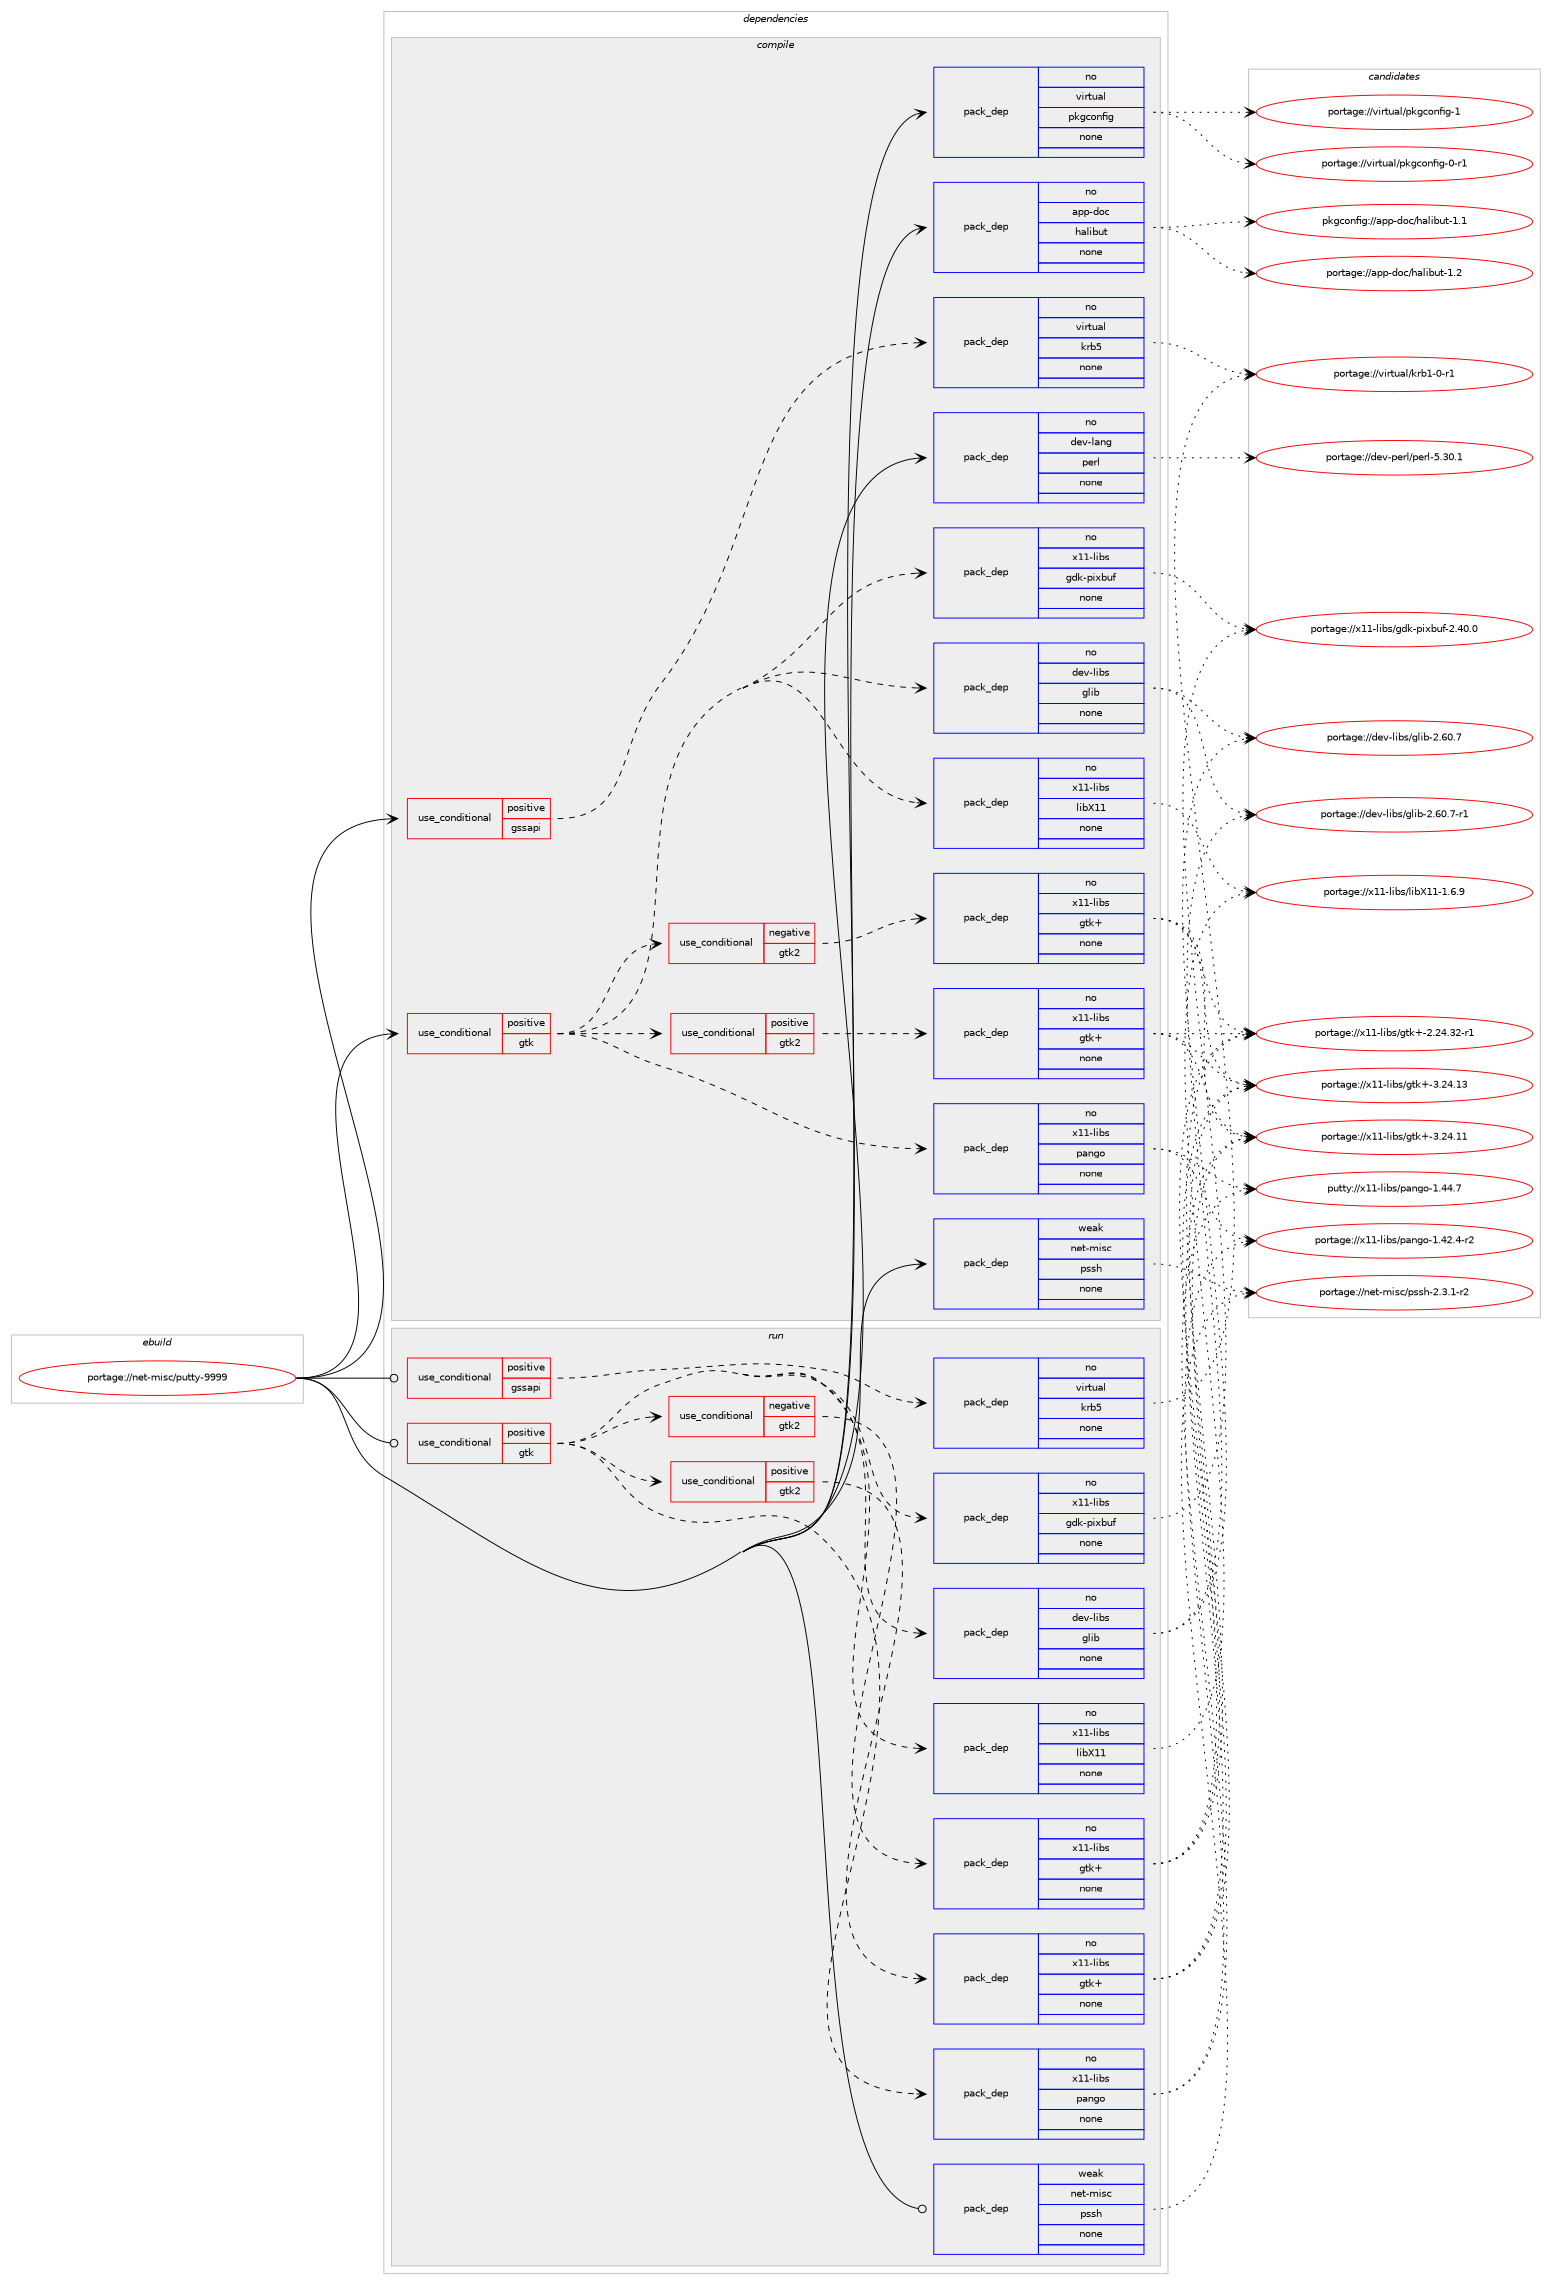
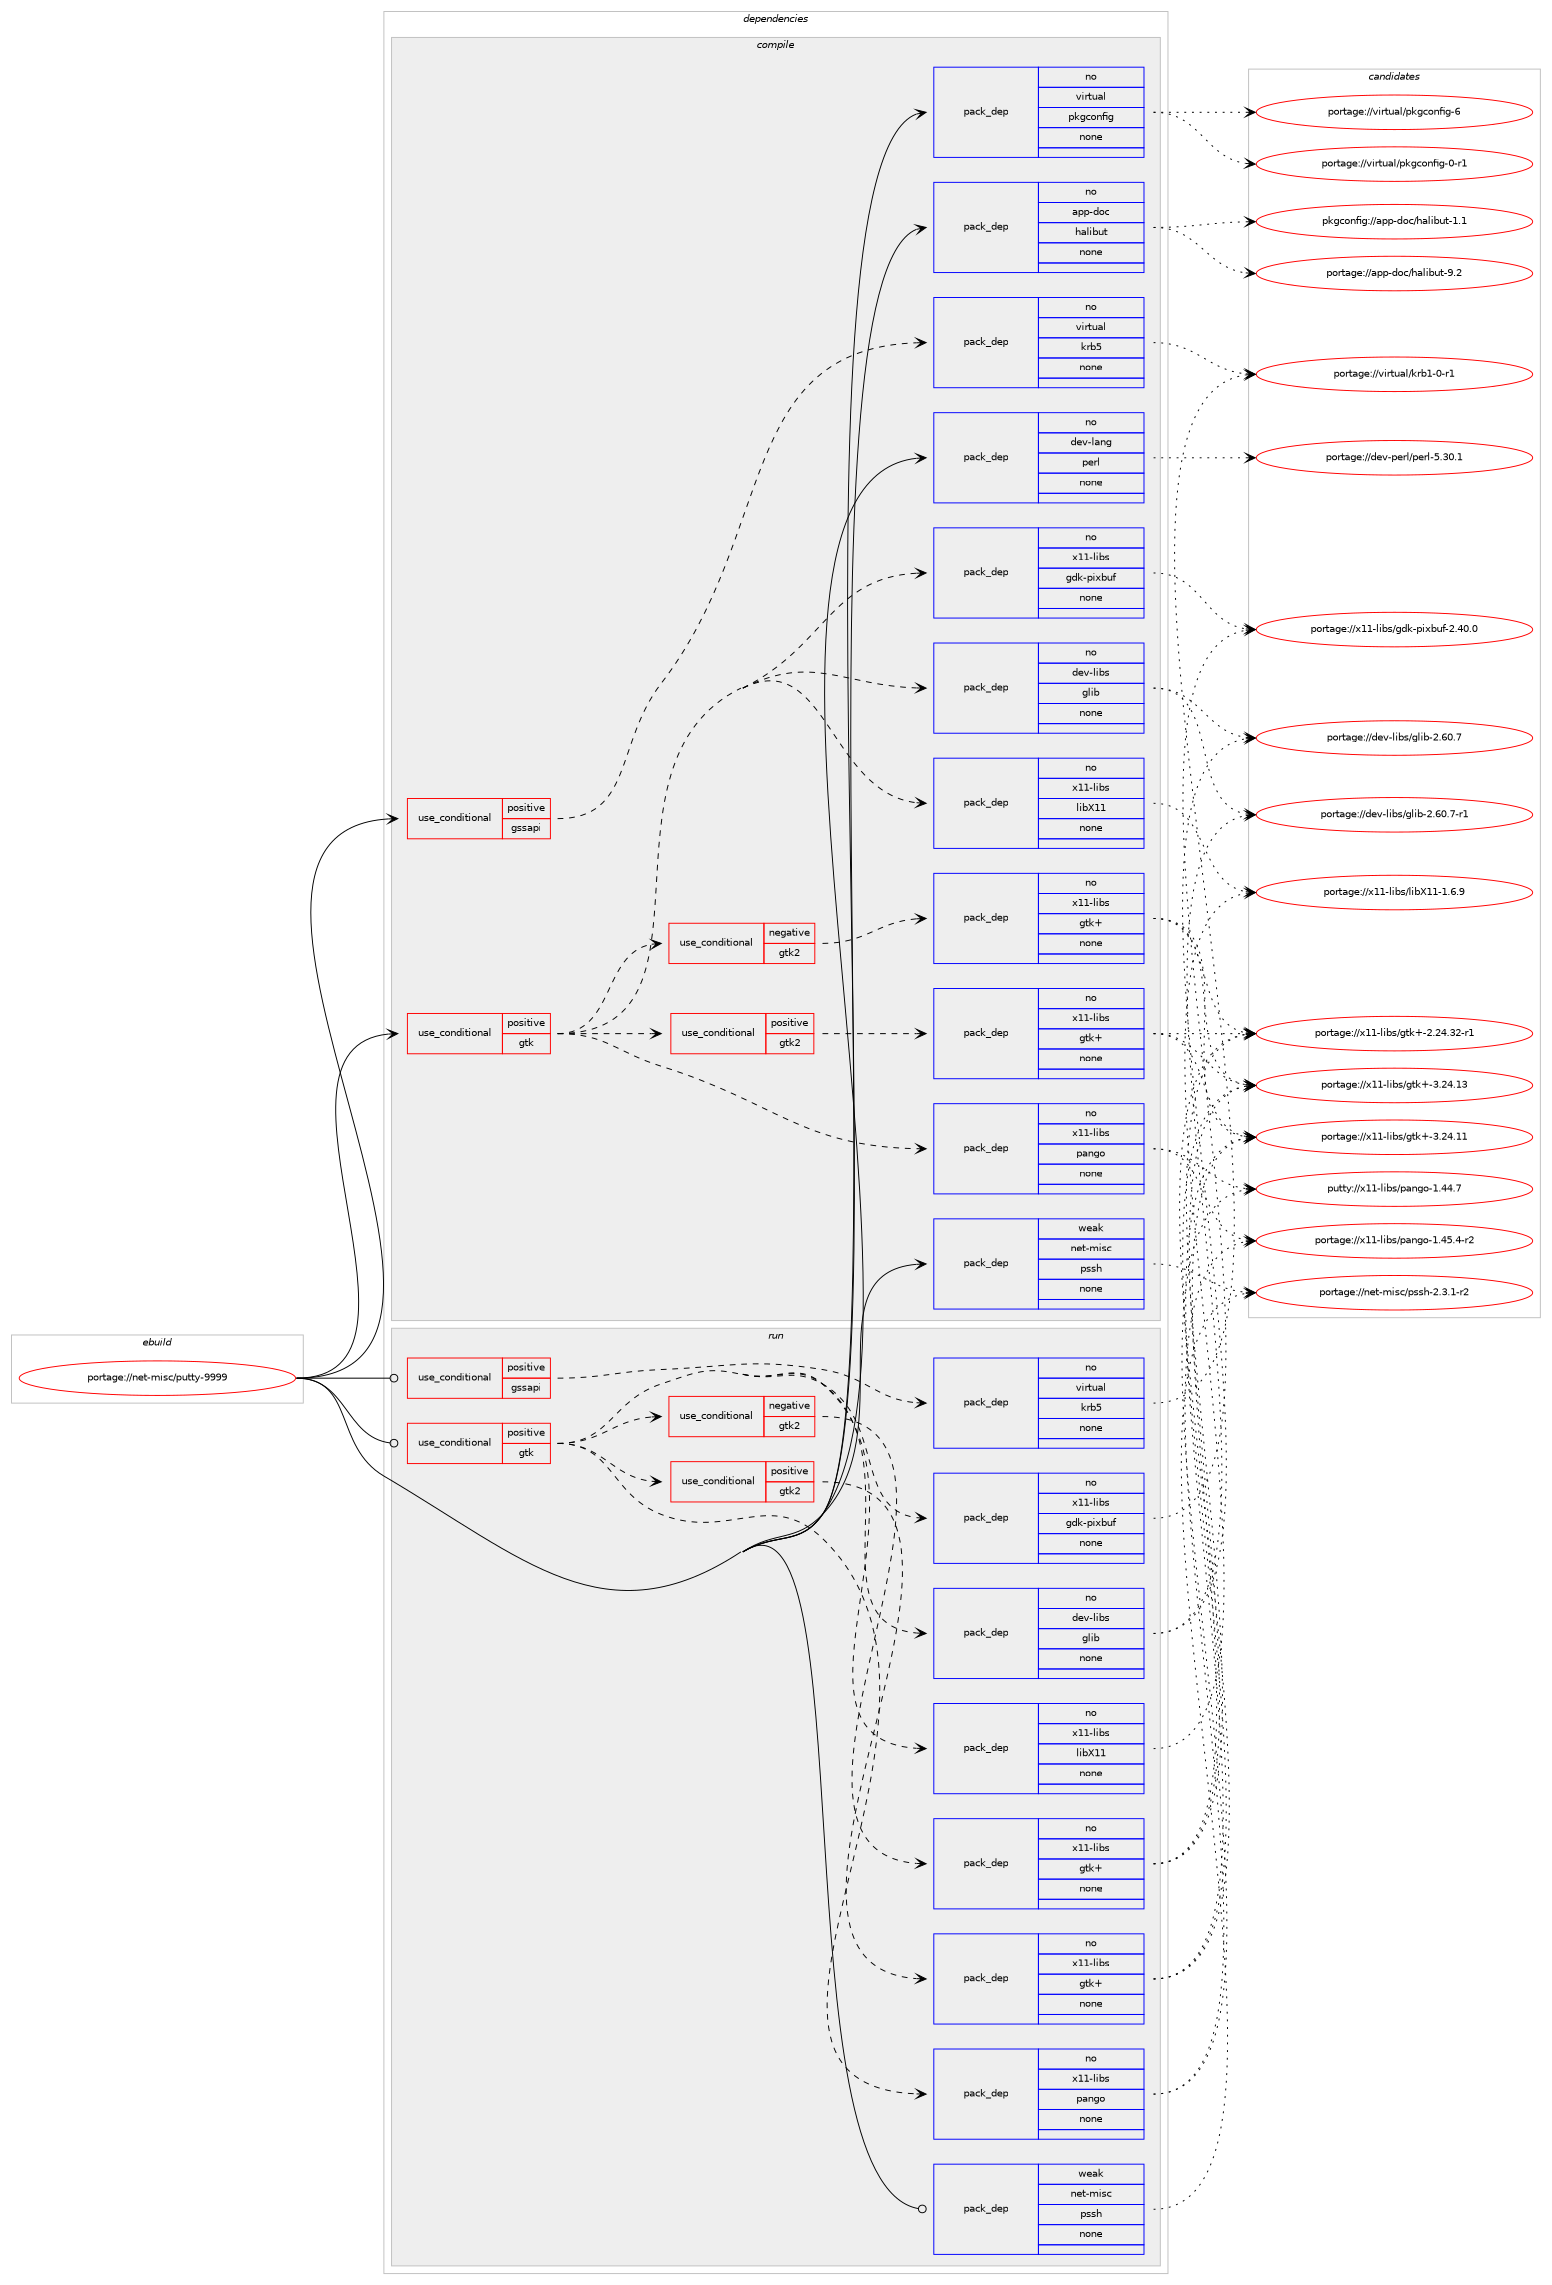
node "portage://virtual/pkgconfig-1": label "portage://virtual/pkgconfig-1" -> "portage://virtual/pkgconfig-6"
node "portage://app-doc/halibut-1.2": label "portage://app-doc/halibut-1.2" -> "portage://app-doc/halibut-9.2"
node "portage://x11-libs/pango-1.42.4-r2": label "portage://x11-libs/pango-1.42.4-r2" -> "portage://x11-libs/pango-1.45.4-r2"
